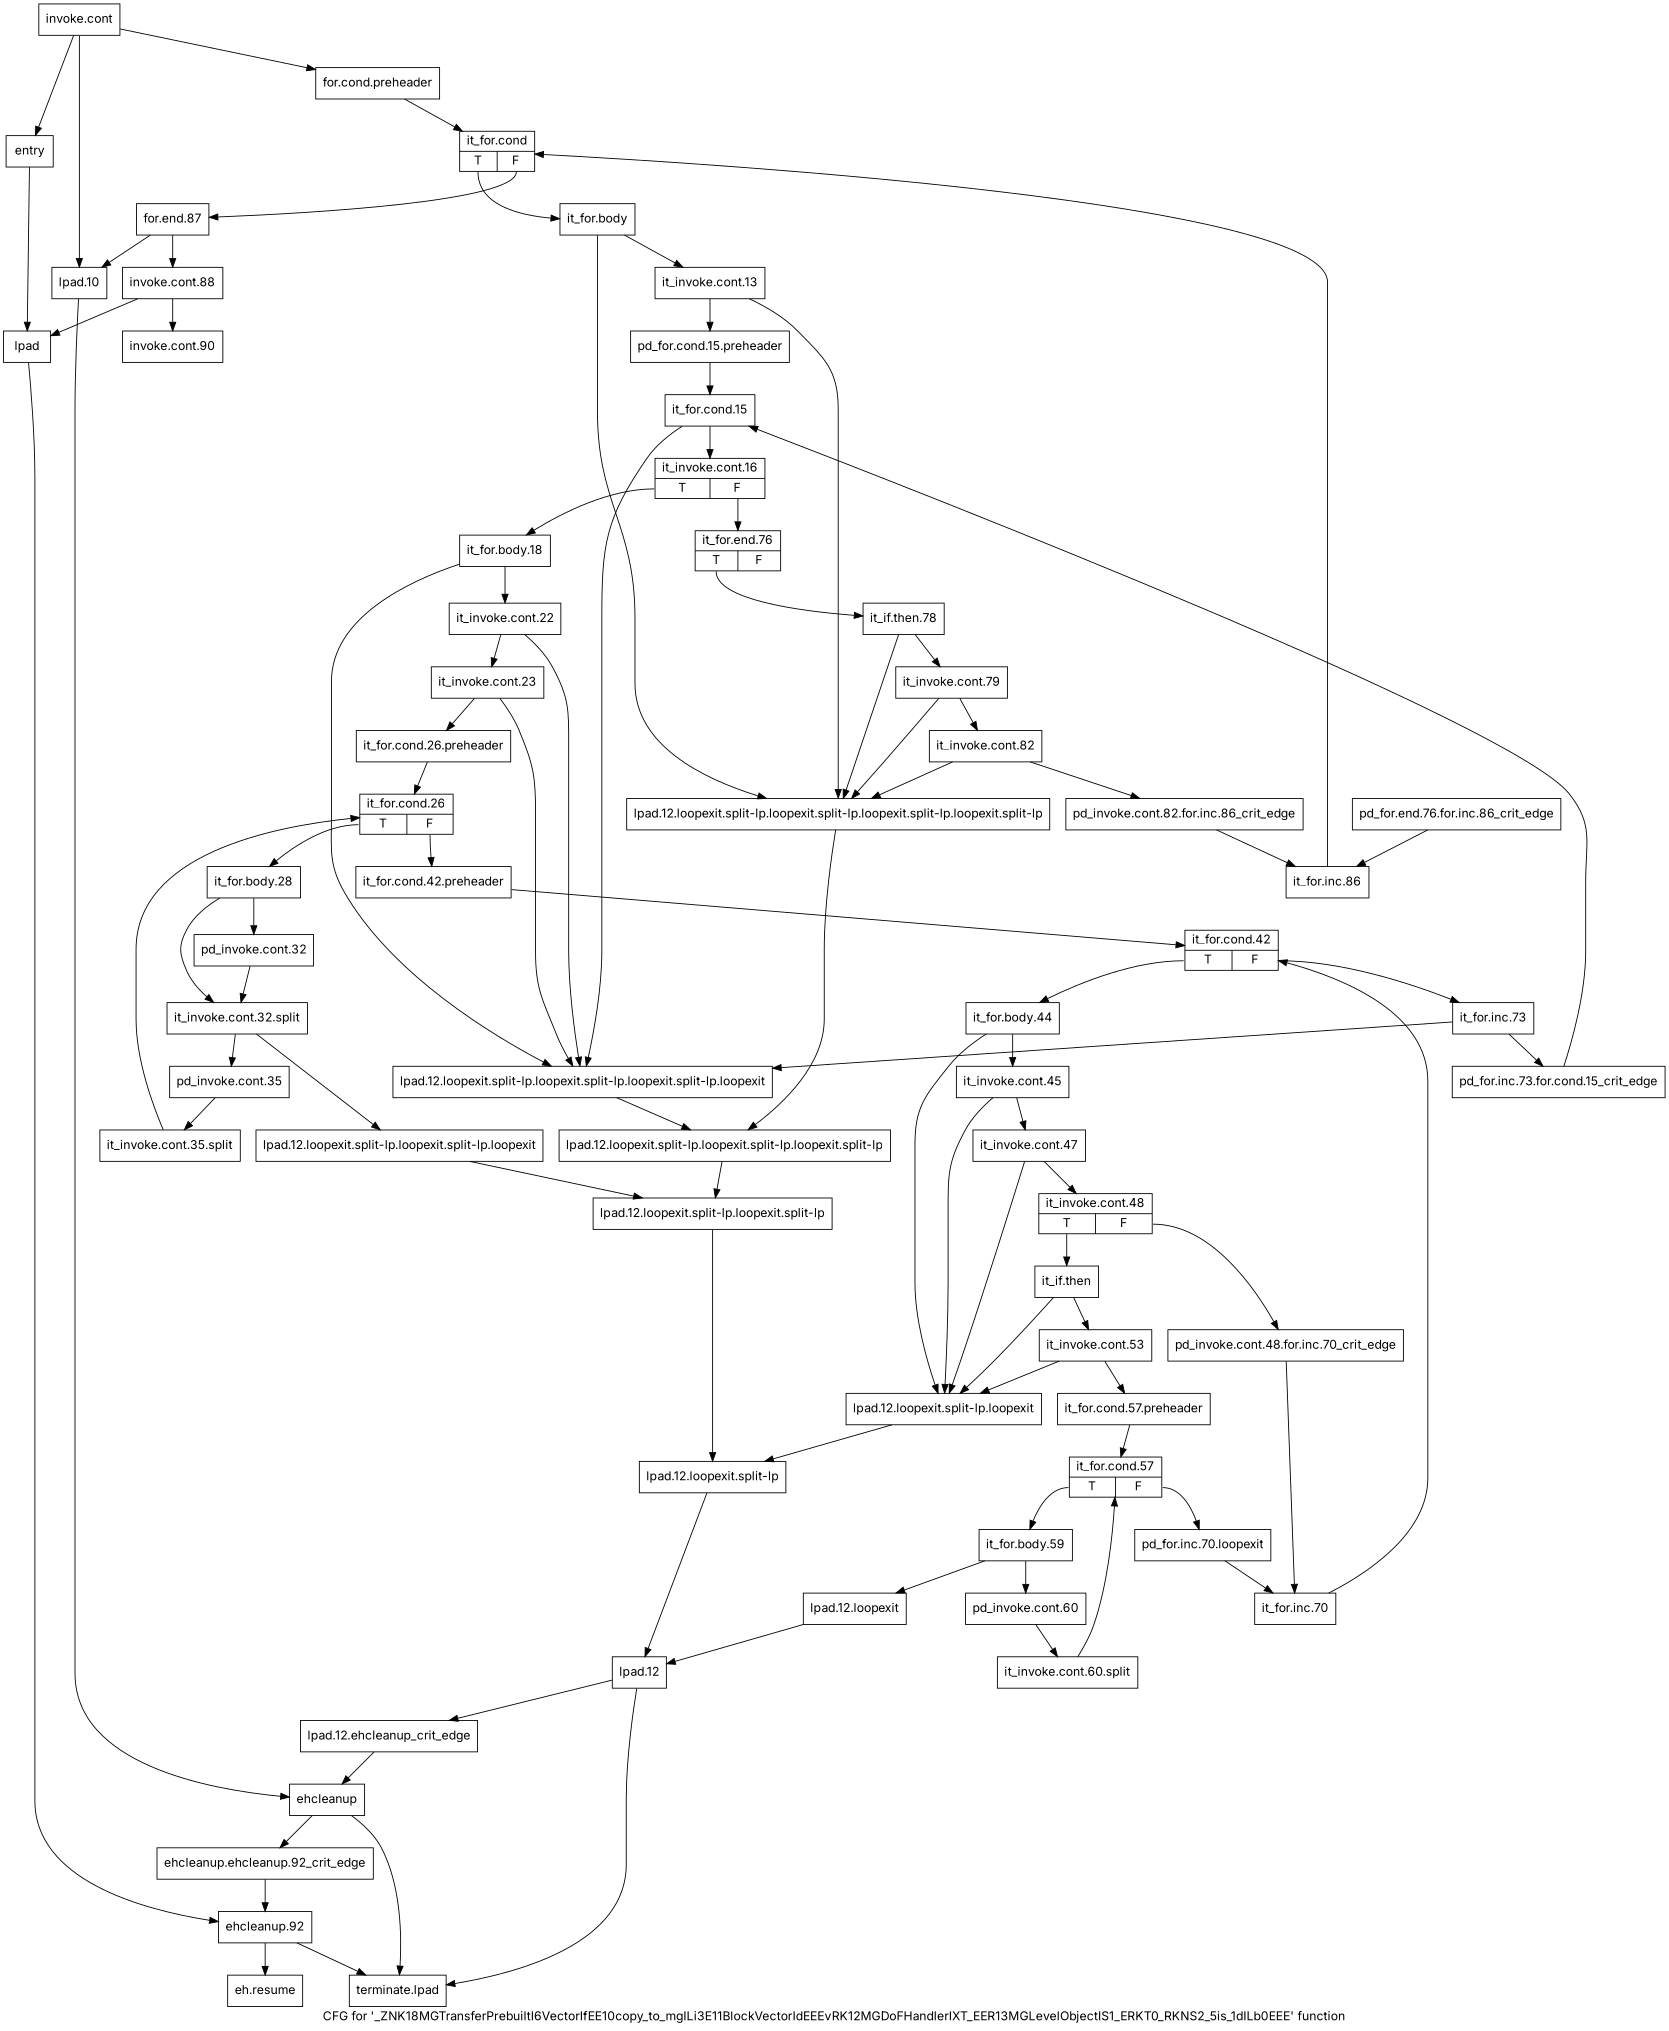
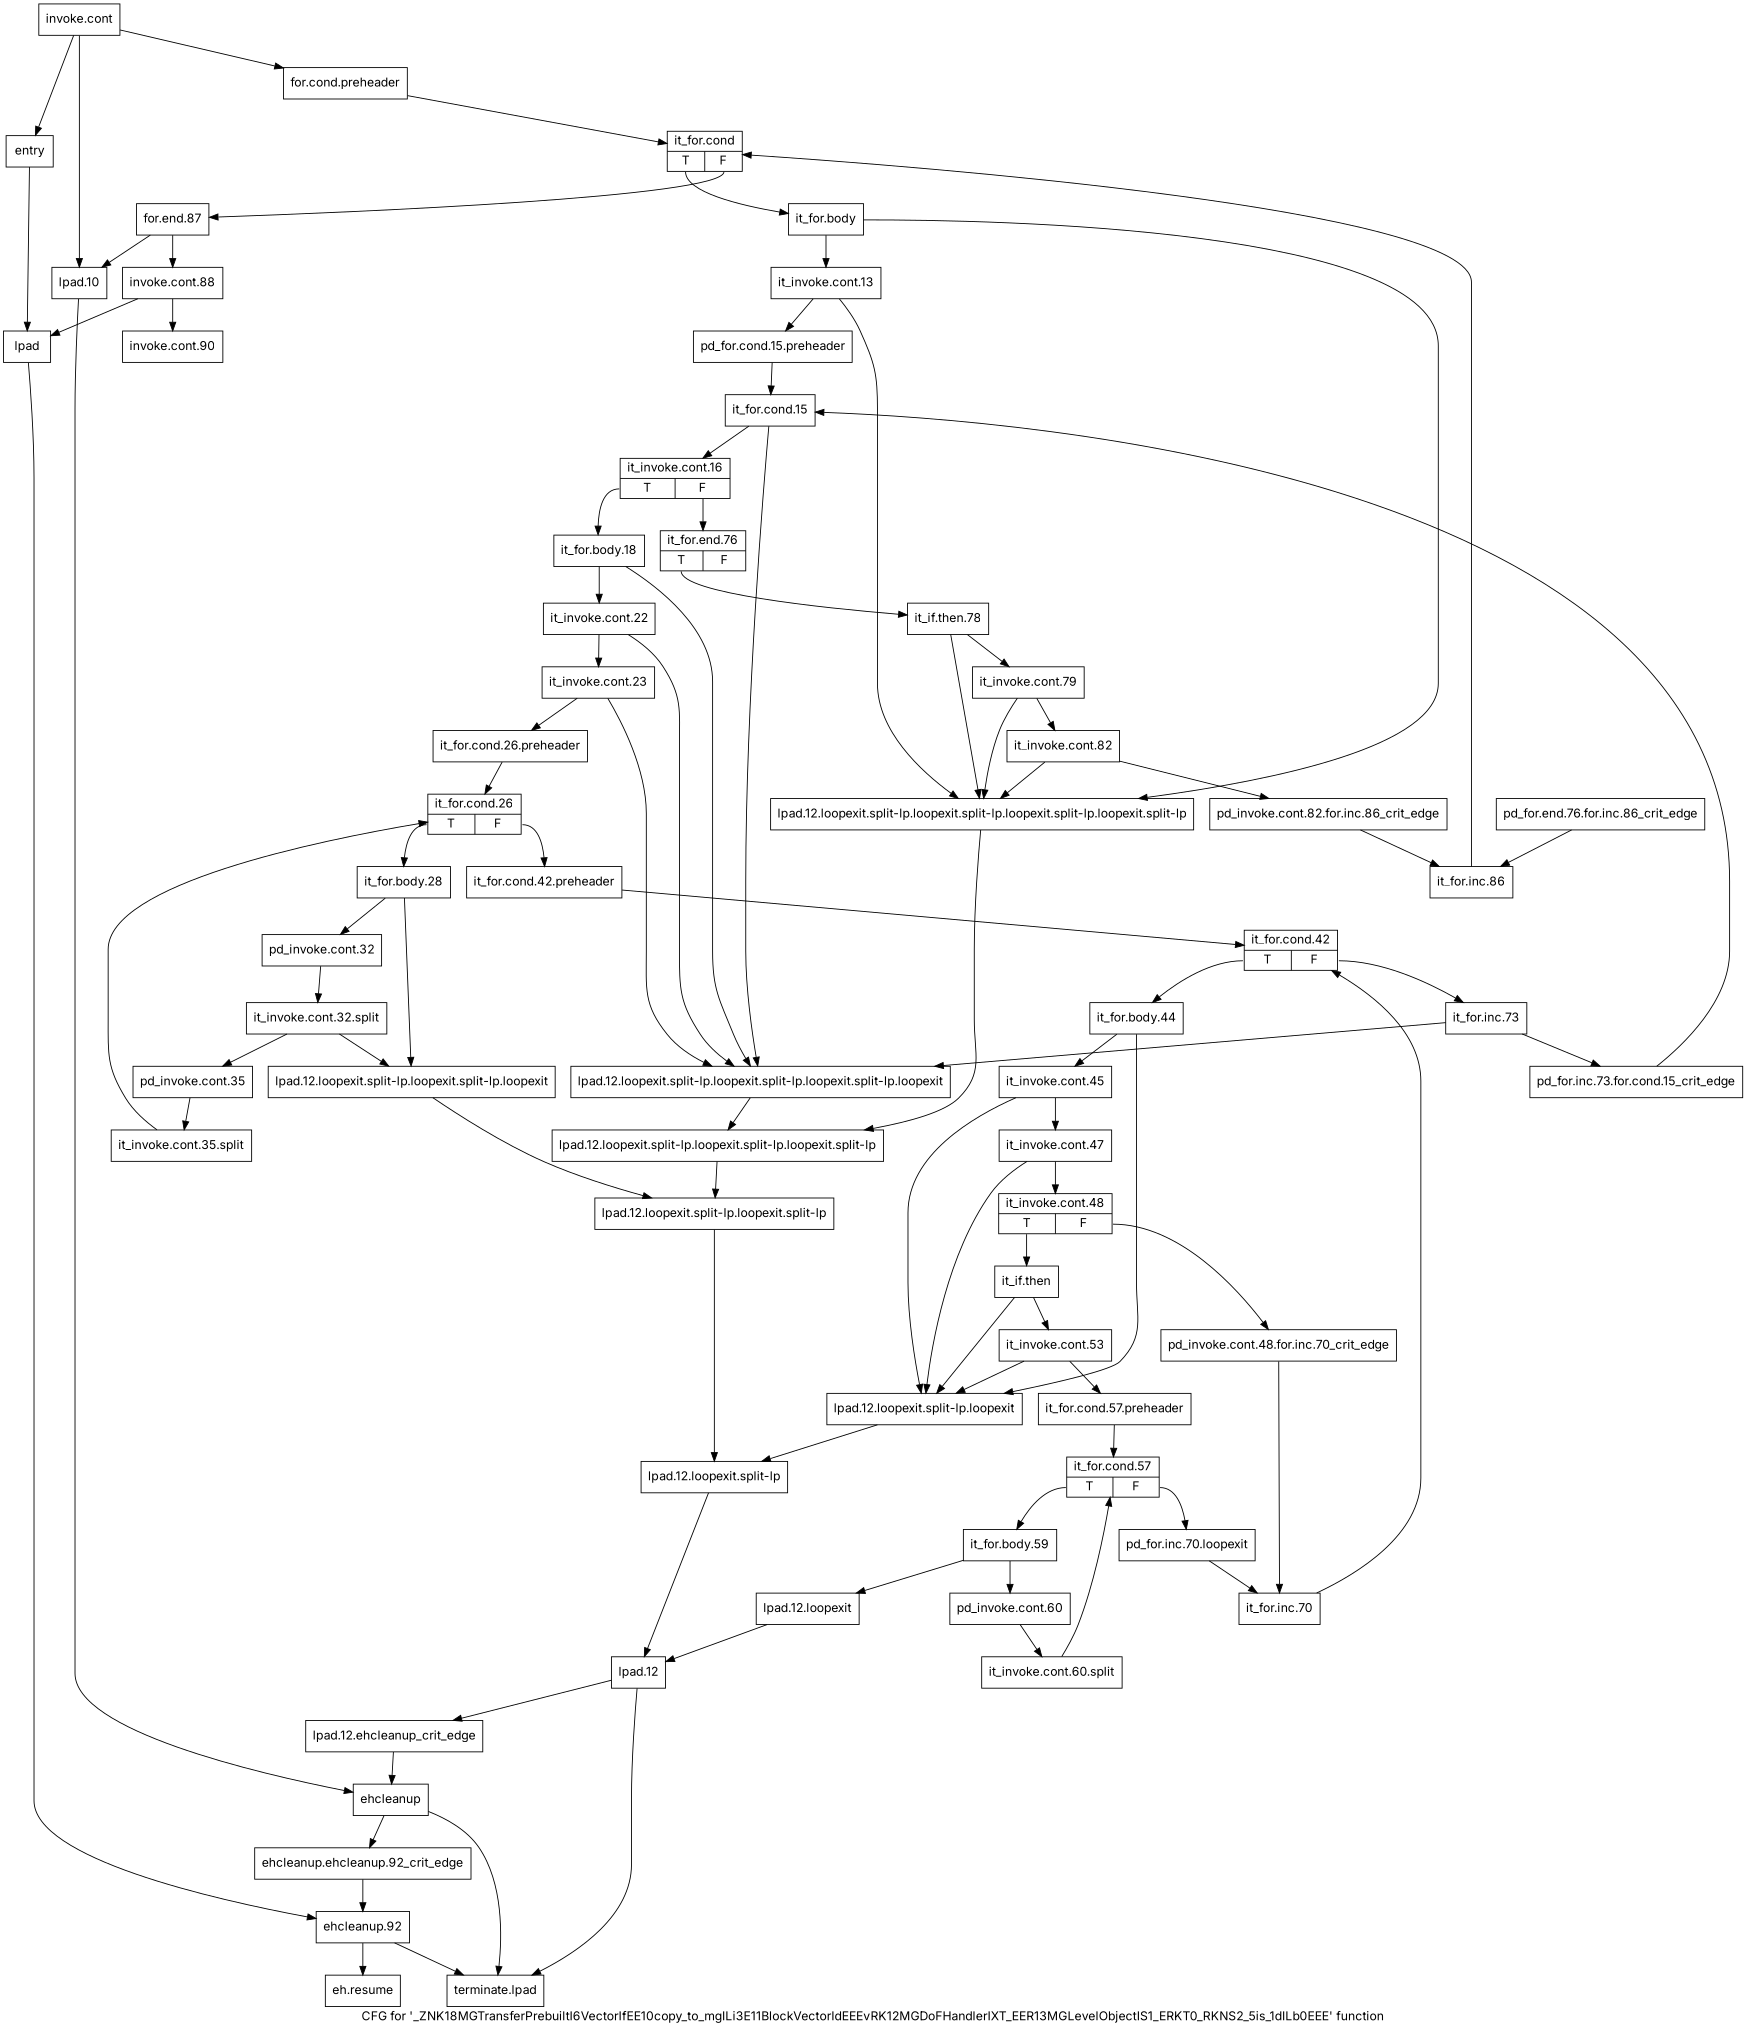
edge "it_for.body.28" -> "it_invoke.cont.32.split": now "it_for.body.28" -> "lpad.12.loopexit.split-lp.loopexit.split-lp.loopexit"
